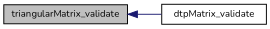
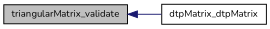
node "dtpMatrix_validate": label "dtpMatrix_validate" -> "dtpMatrix_dtpMatrix"
